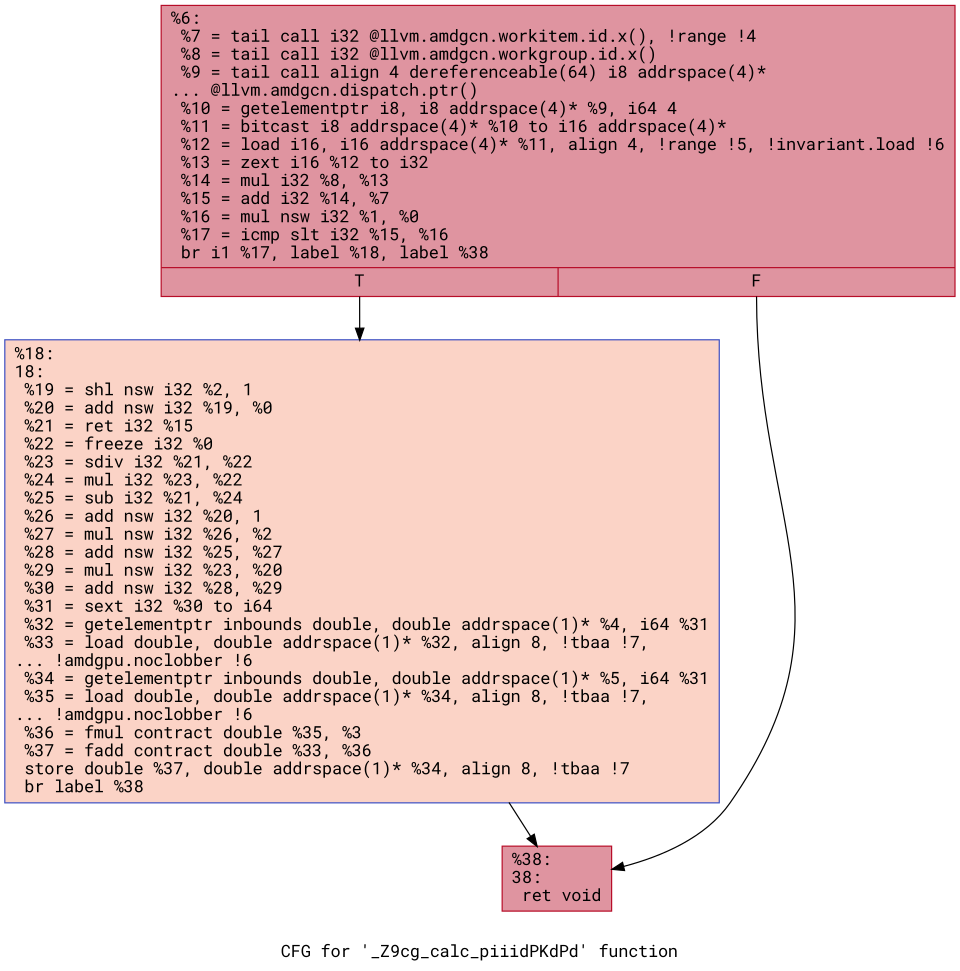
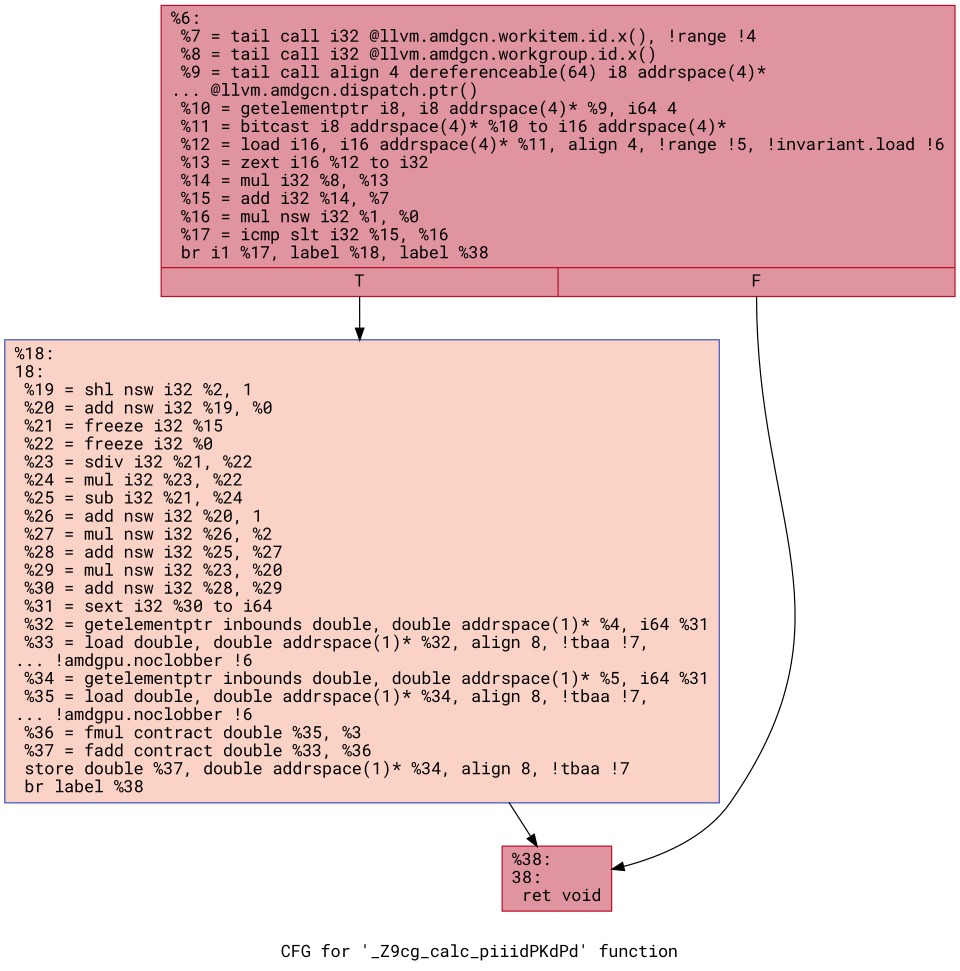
node "%18:": text "%21 = ret i32 %15" -> "%21 = freeze i32 %15"
